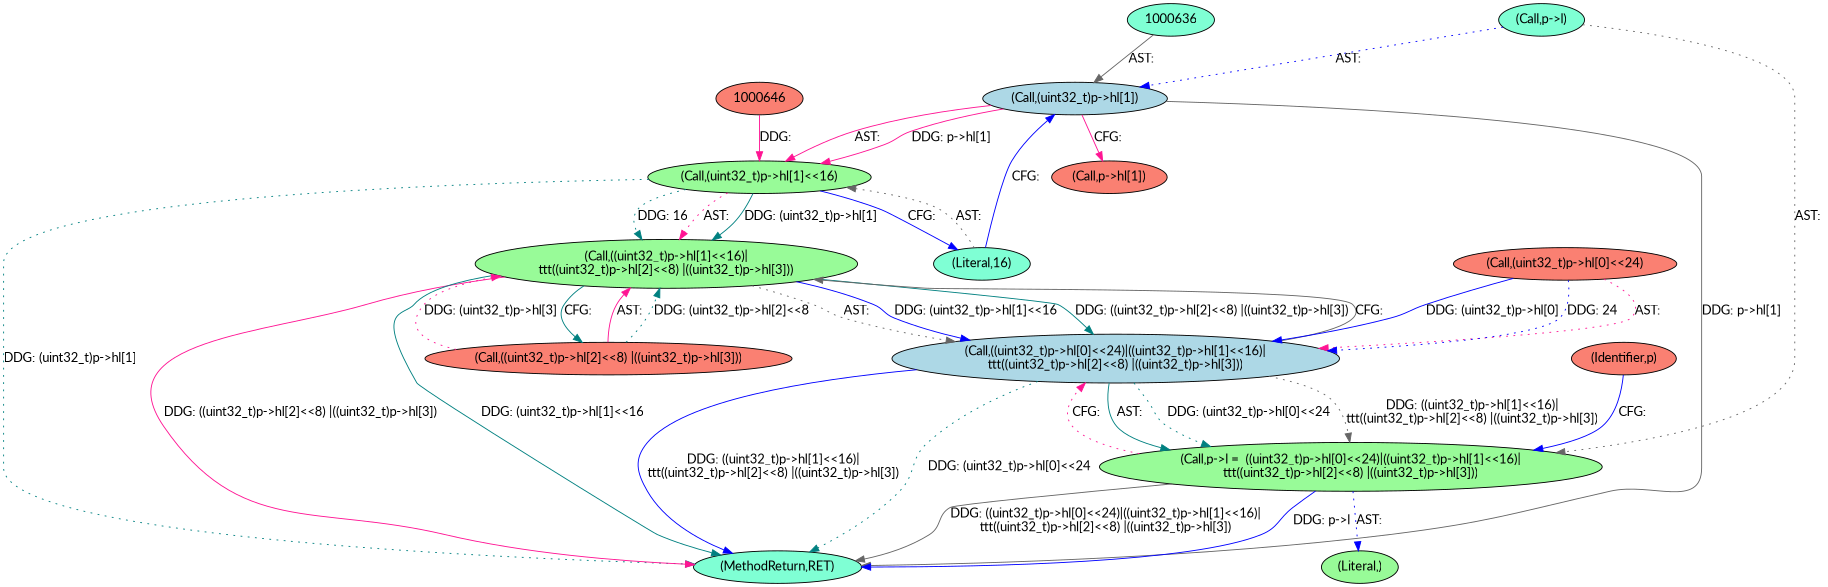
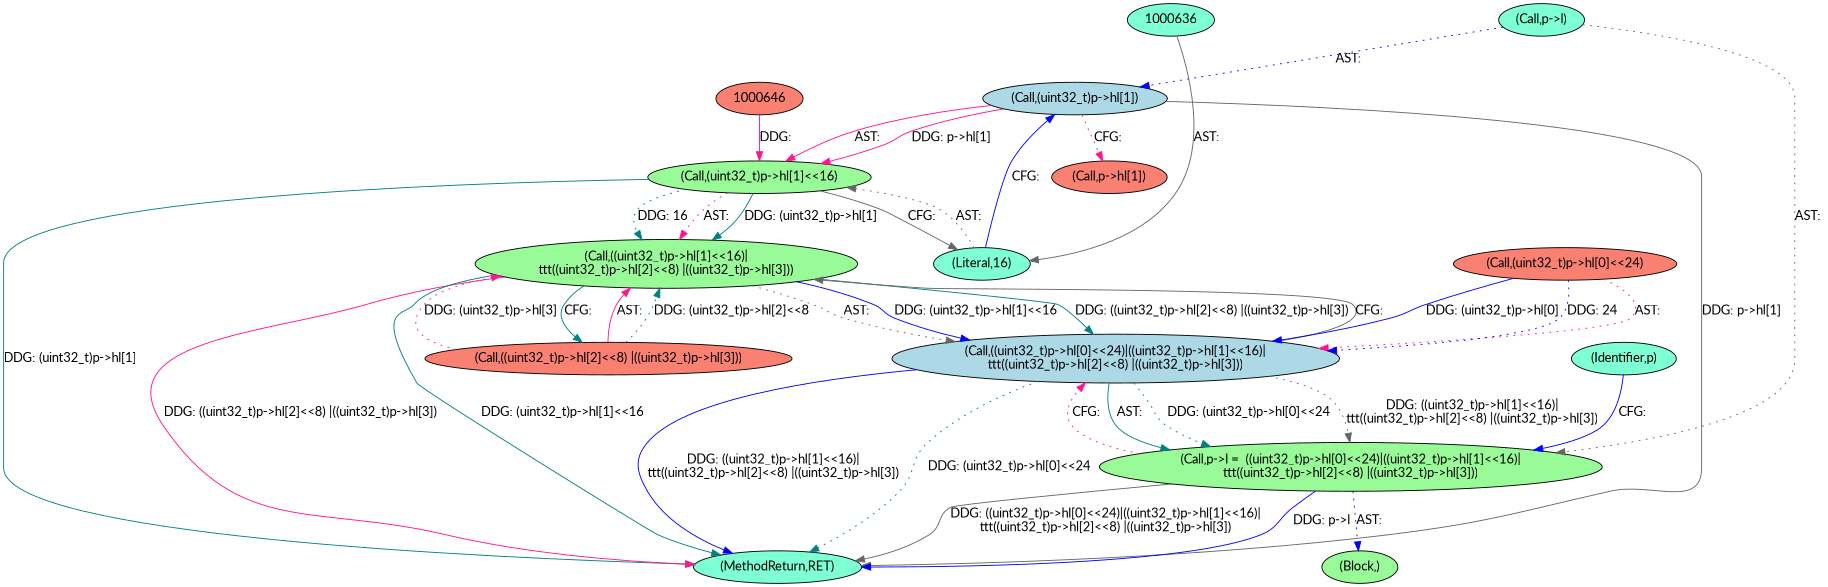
edge "1000636" -> "(Call,(uint32_t)p->hl[1])": now "1000636" -> "(Literal,16)"
edge "(Call,(uint32_t)p->hl[1])" -> "(Call,p->hl[1])": style solid -> dotted
edge "(Call,(uint32_t)p->hl[1]<<16)" -> "(Literal,16)": color blue -> gray40
node "(Identifier,p)": fillcolor salmon -> aquamarine
edge "(Call,(uint32_t)p->hl[1]<<16)" -> "(MethodReturn,RET)": style dotted -> solid
node "(Literal,)": label "(Literal,)" -> "(Block,)"
